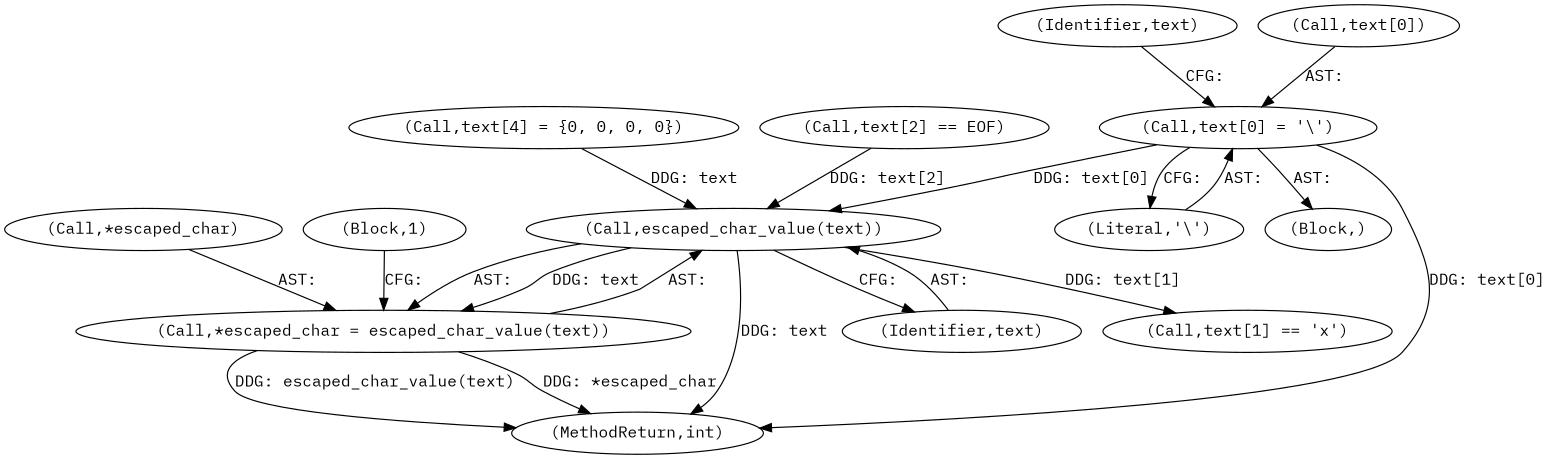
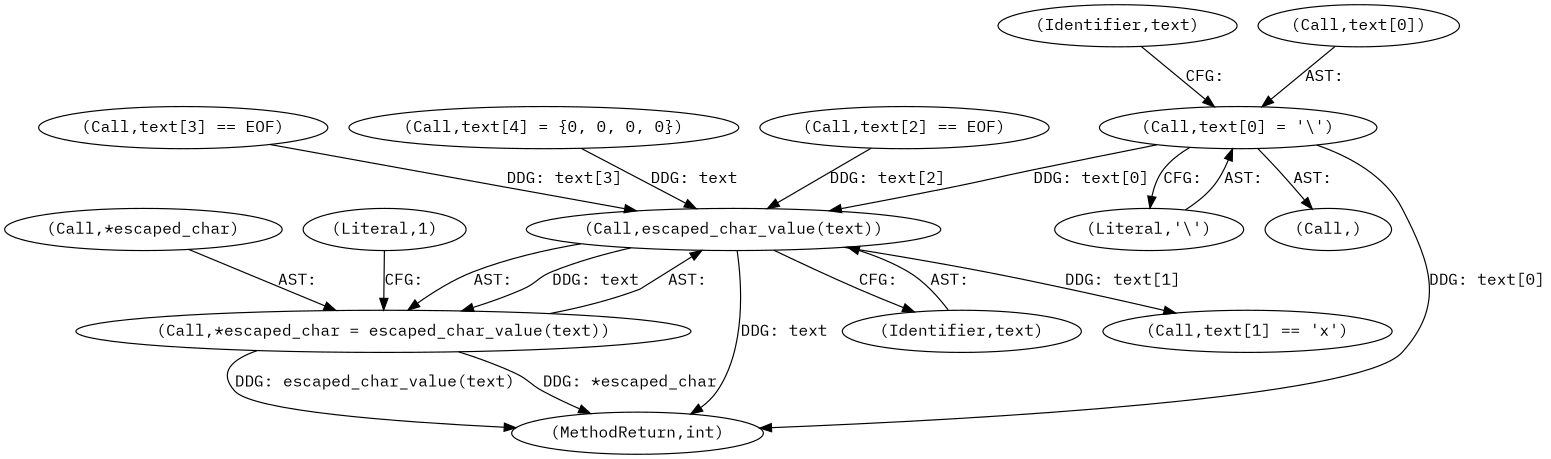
node "(Call,text[3] == EOF)": added
node "(Block,1)": label "(Block,1)" -> "(Literal,1)"
node "(Block,)": label "(Block,)" -> "(Call,)"
